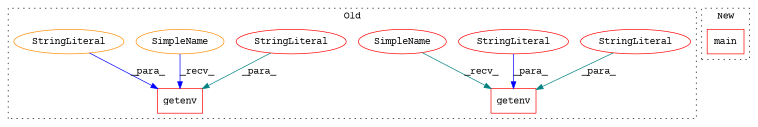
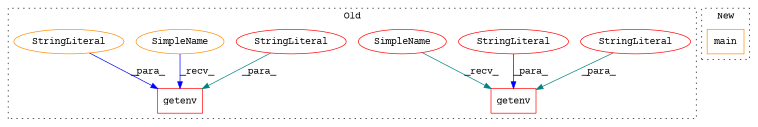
node "main": color red -> darkorange
